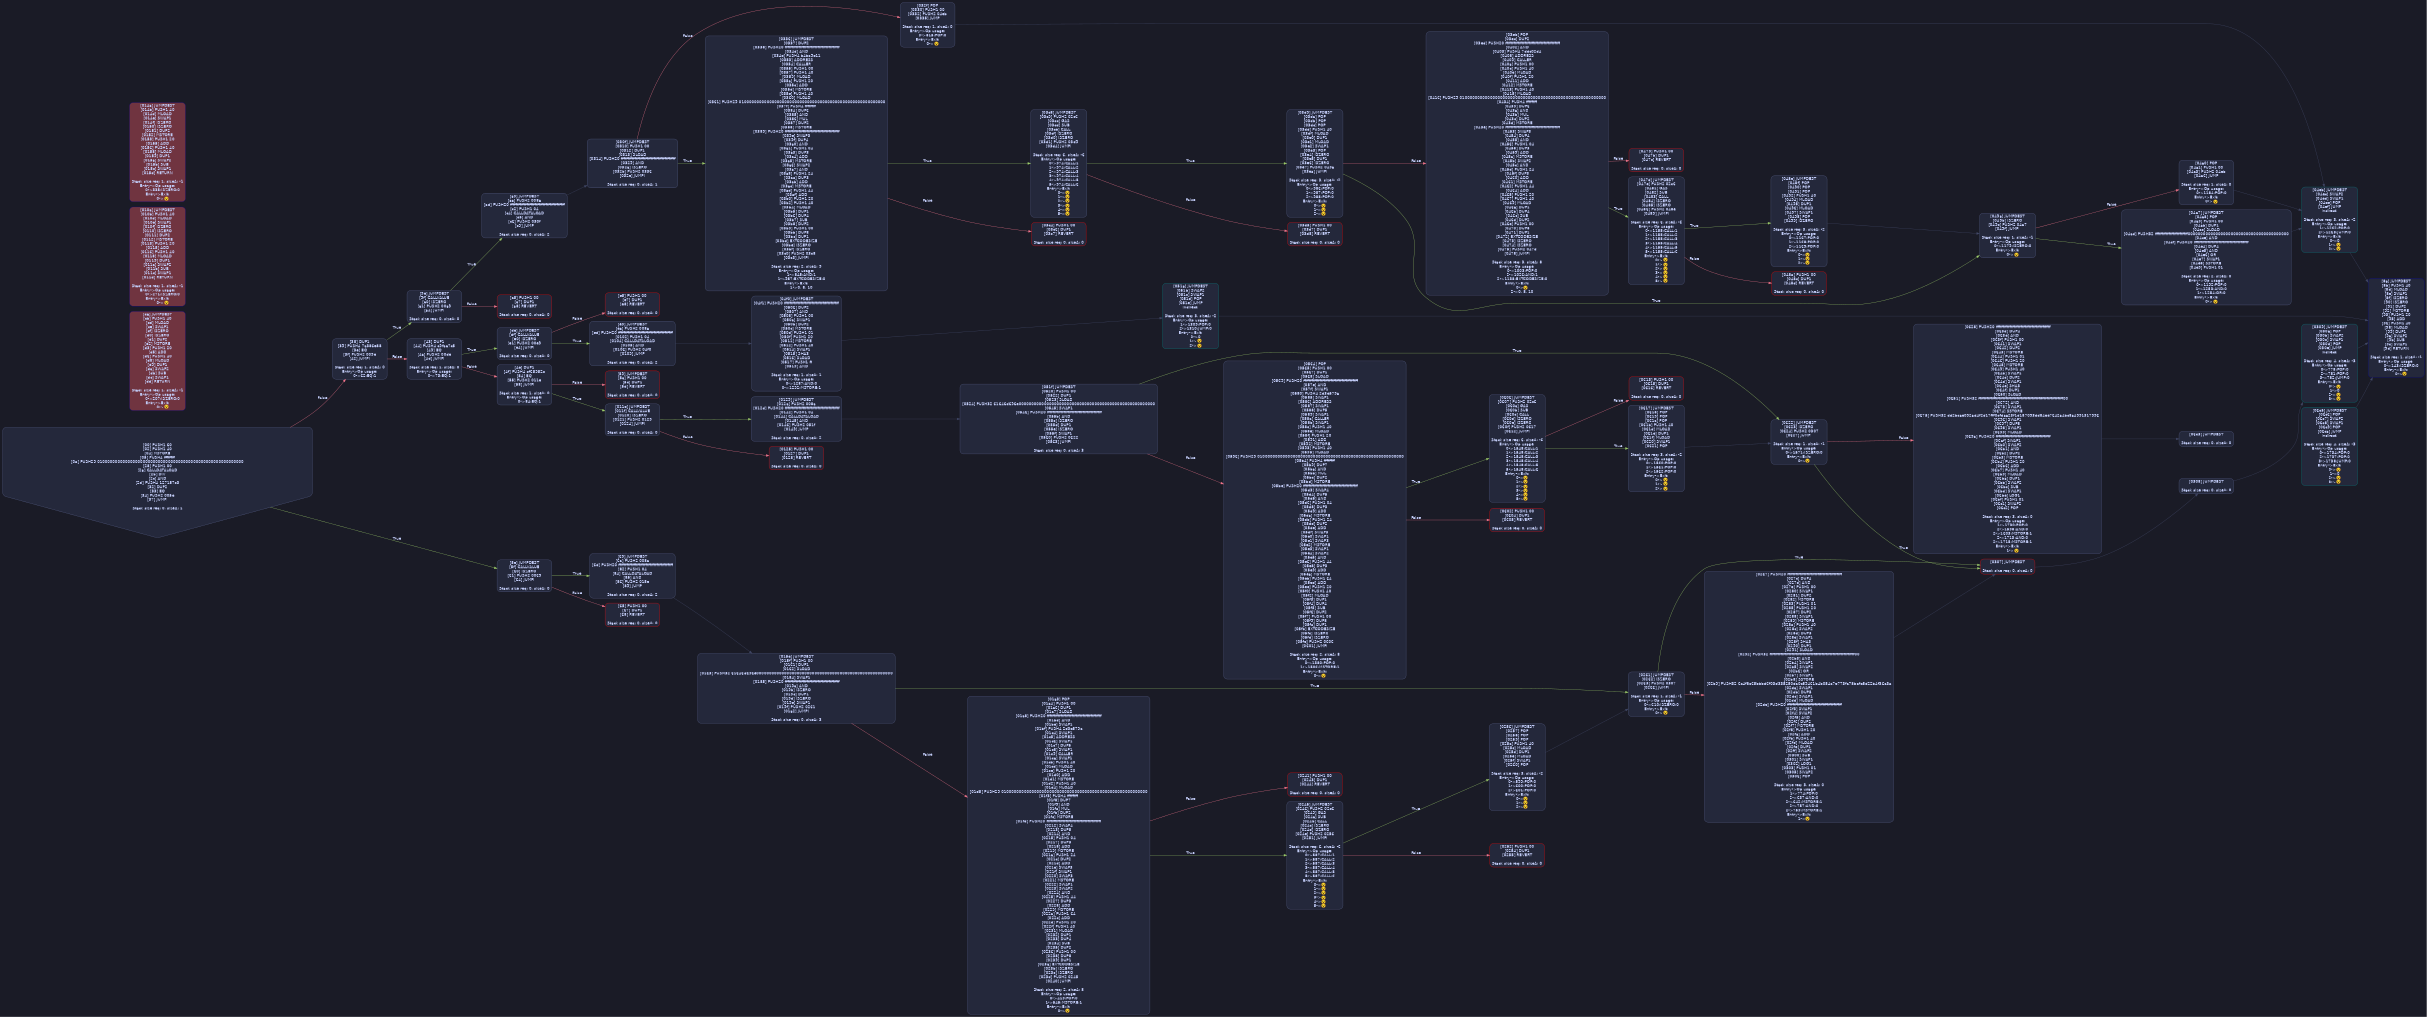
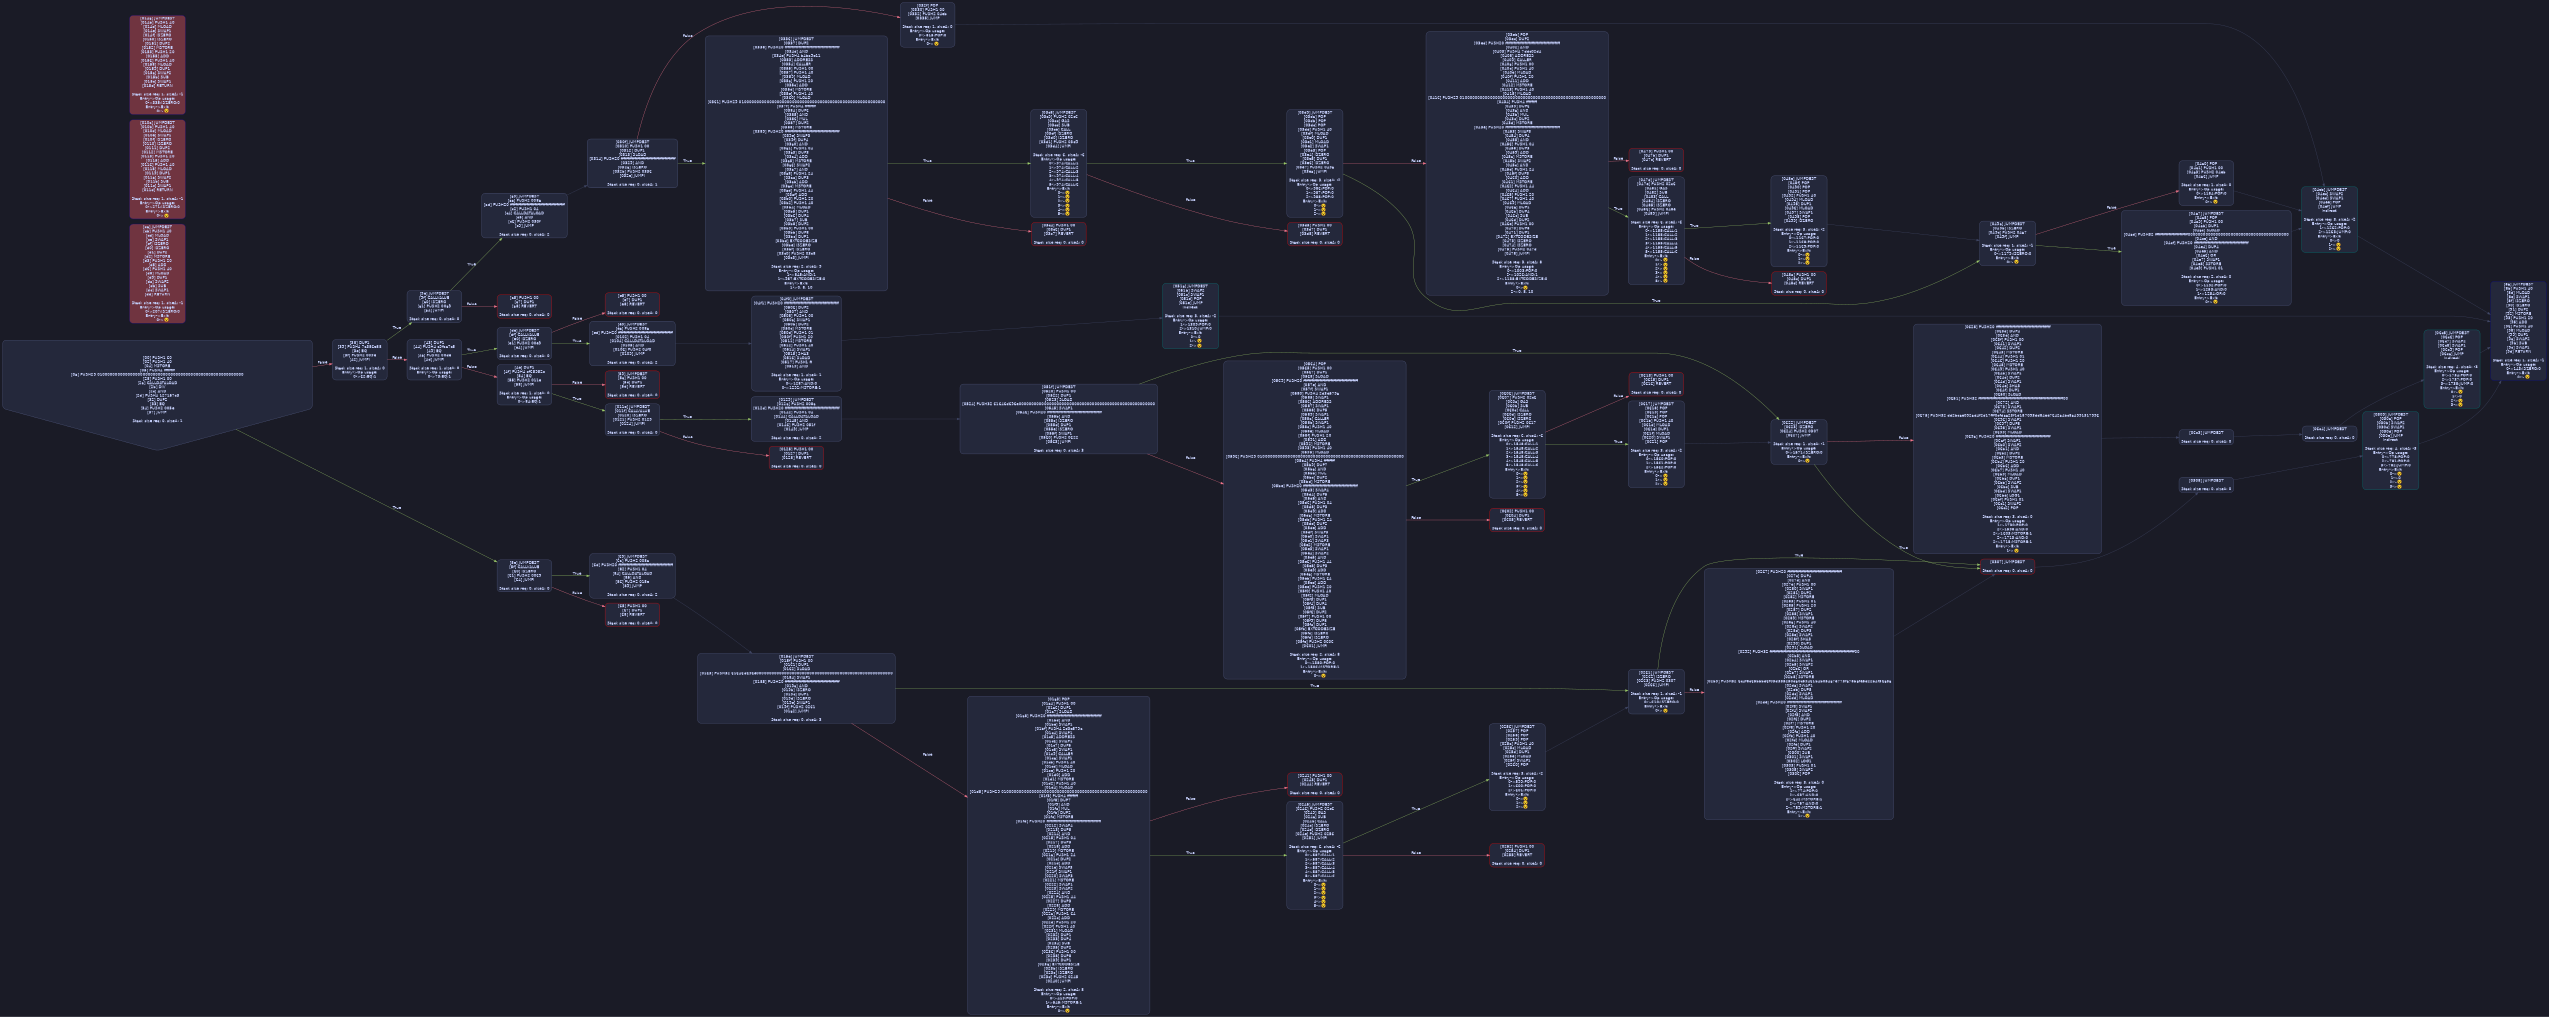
node "[06c4] JUMPDEST Stack size req: 0, sizeΔ: 0": added
